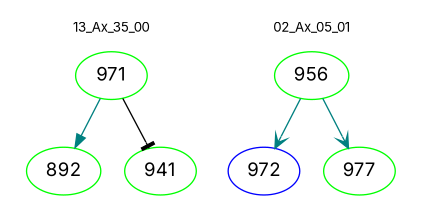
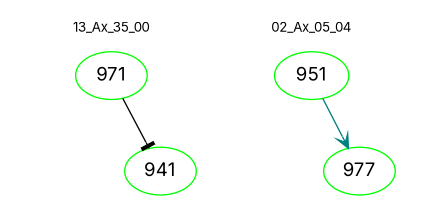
cluster "02_Ax_05_01": label "02_Ax_05_01" -> "02_Ax_05_04"
node "956": label "956" -> "951"
node "892": removed
node "972": removed
